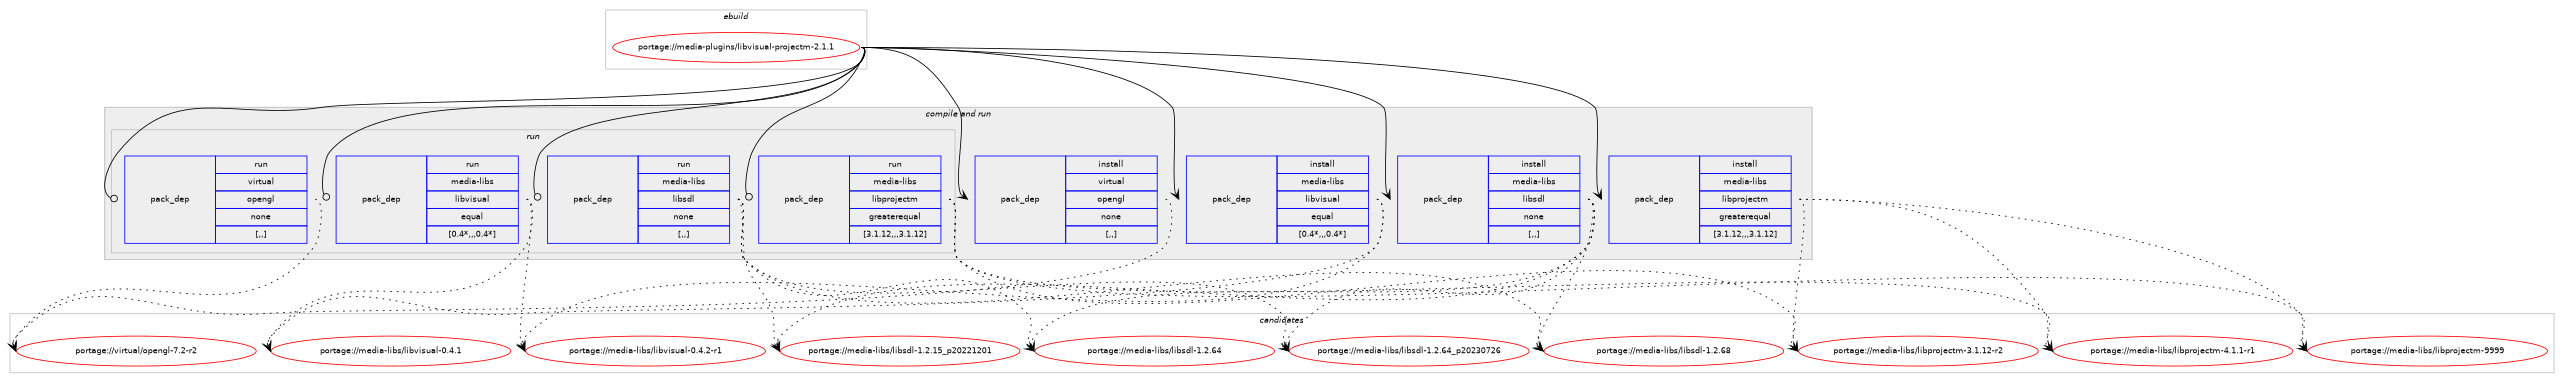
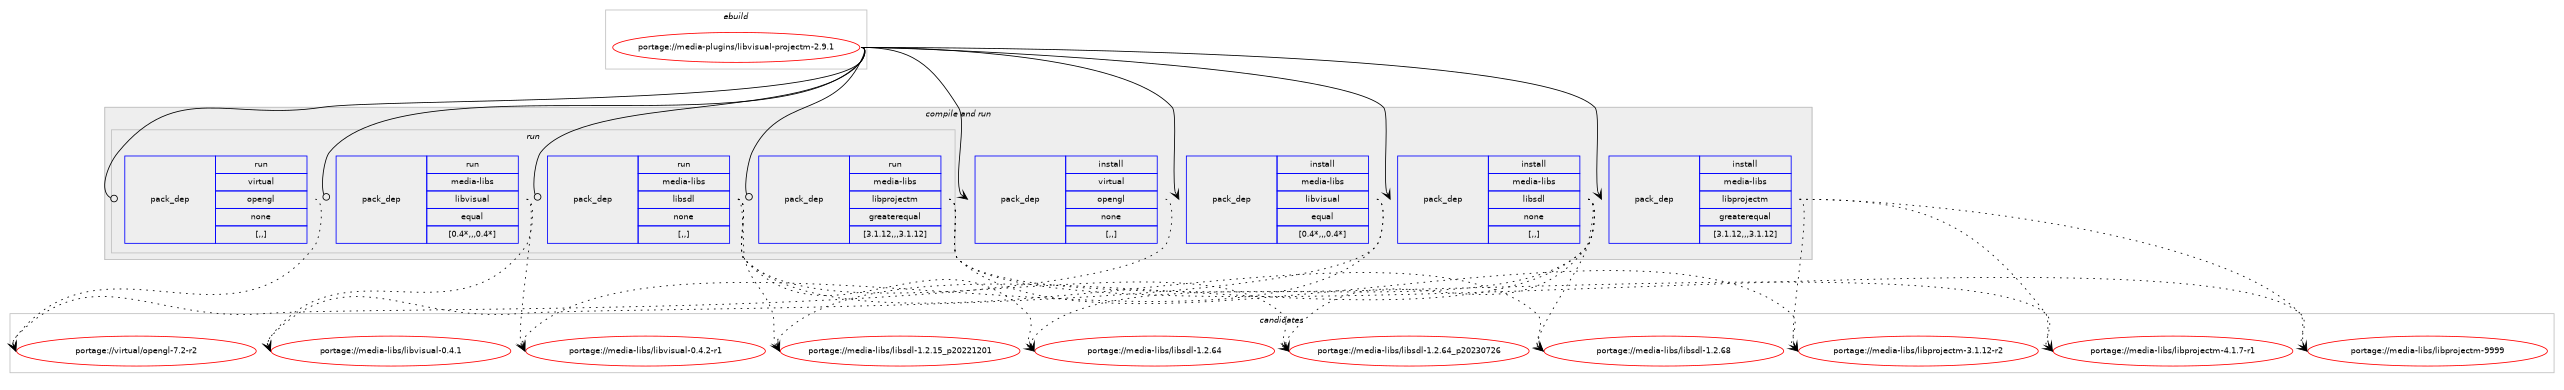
node "portage://media-plugins/libvisual-projectm-2.1.1": label "portage://media-plugins/libvisual-projectm-2.1.1" -> "portage://media-plugins/libvisual-projectm-2.9.1"
node "portage://media-libs/libprojectm-4.1.1-r1": label "portage://media-libs/libprojectm-4.1.1-r1" -> "portage://media-libs/libprojectm-4.1.7-r1"
